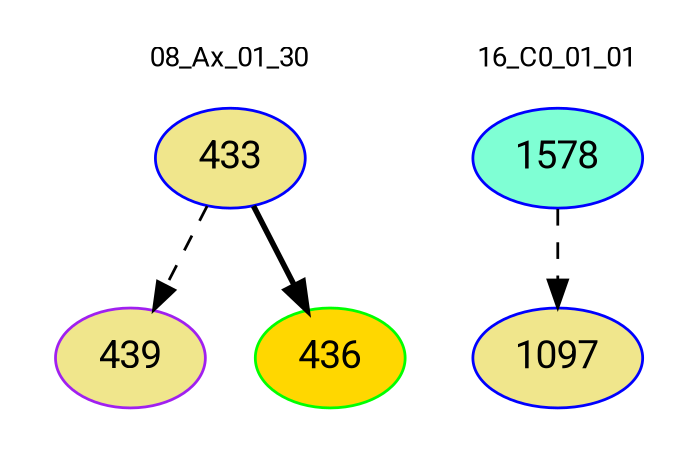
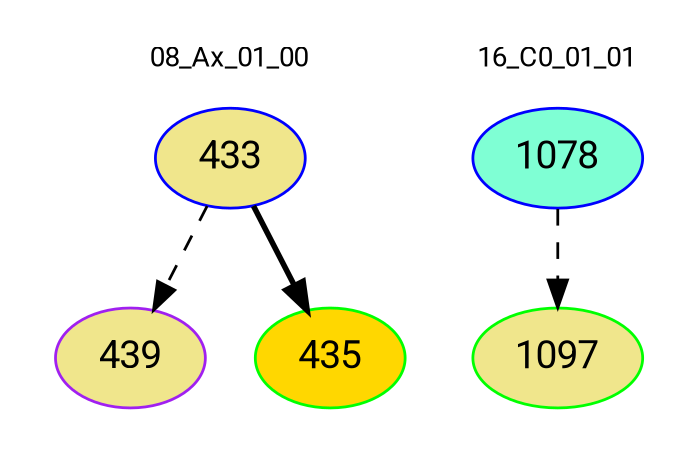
cluster "08_Ax_01_30": label "08_Ax_01_30" -> "08_Ax_01_00"
node "1578": label "1578" -> "1078"
node "436": label "436" -> "435"
node "1097": color blue -> green
